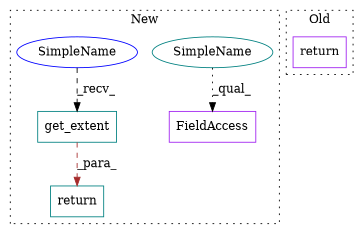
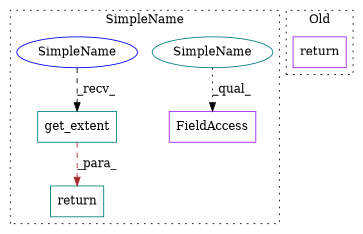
cluster "New": label "New" -> "SimpleName"
